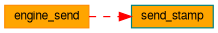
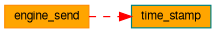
node "send_stamp": label "send_stamp" -> "time_stamp"
